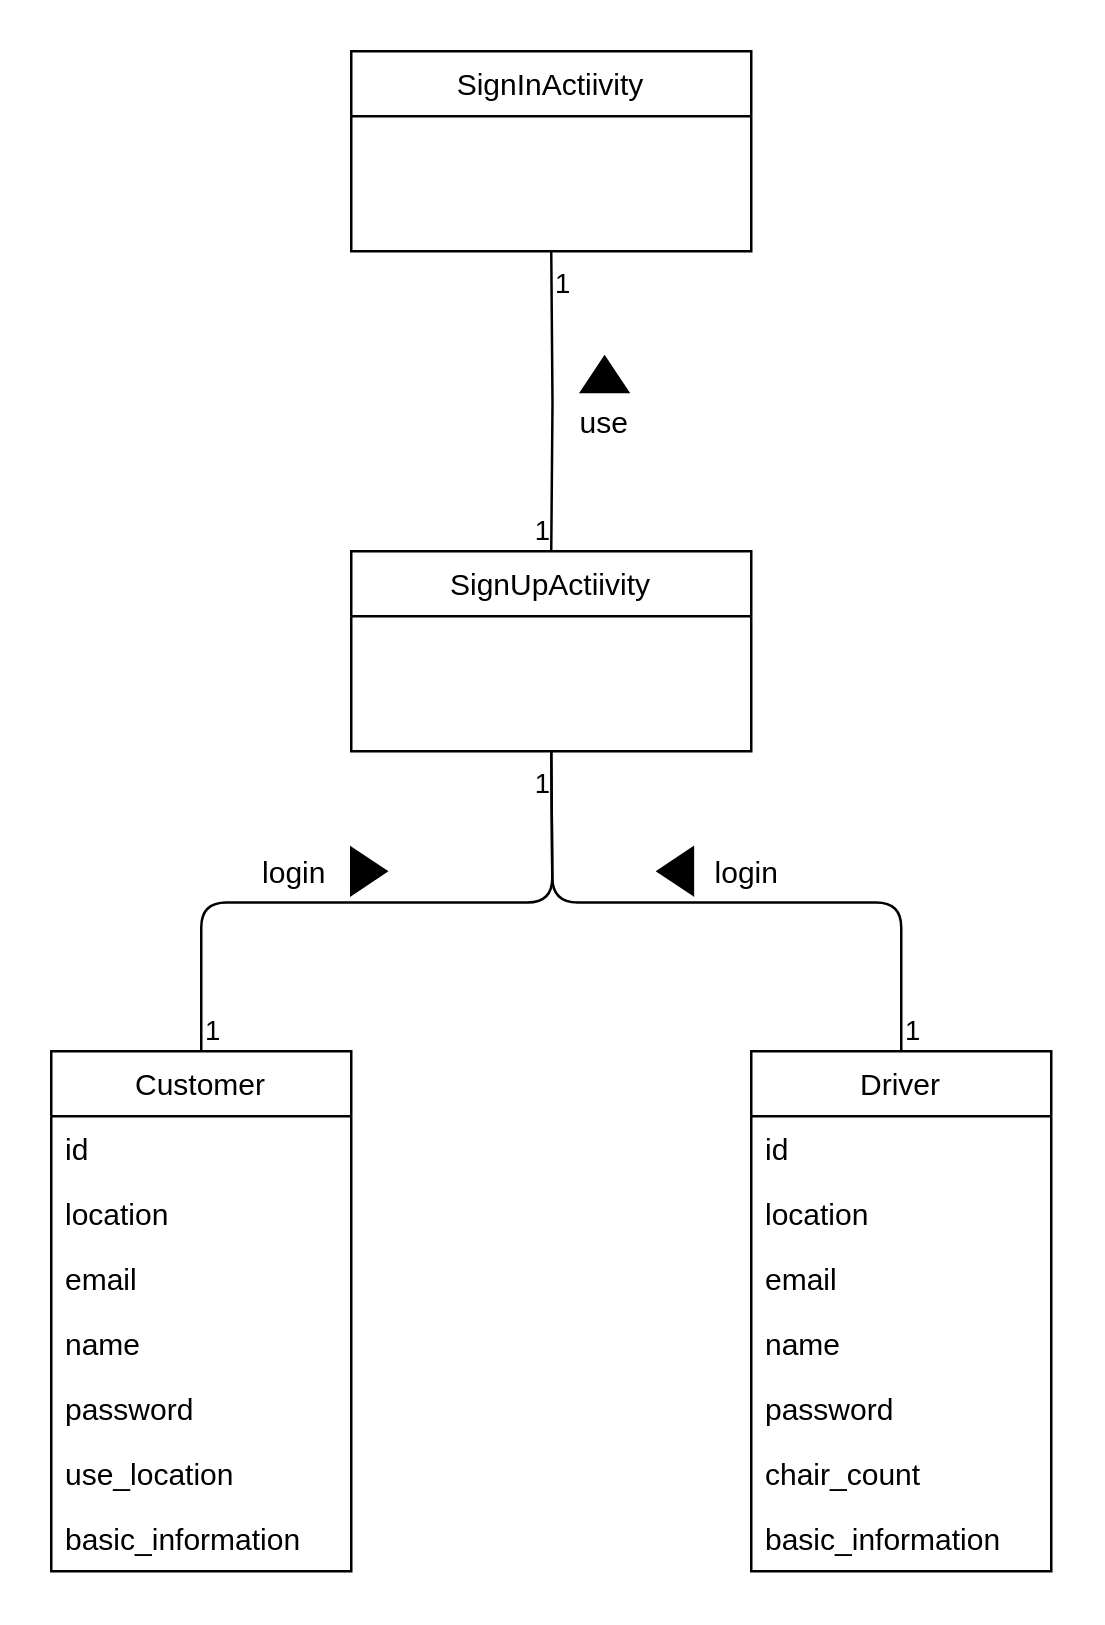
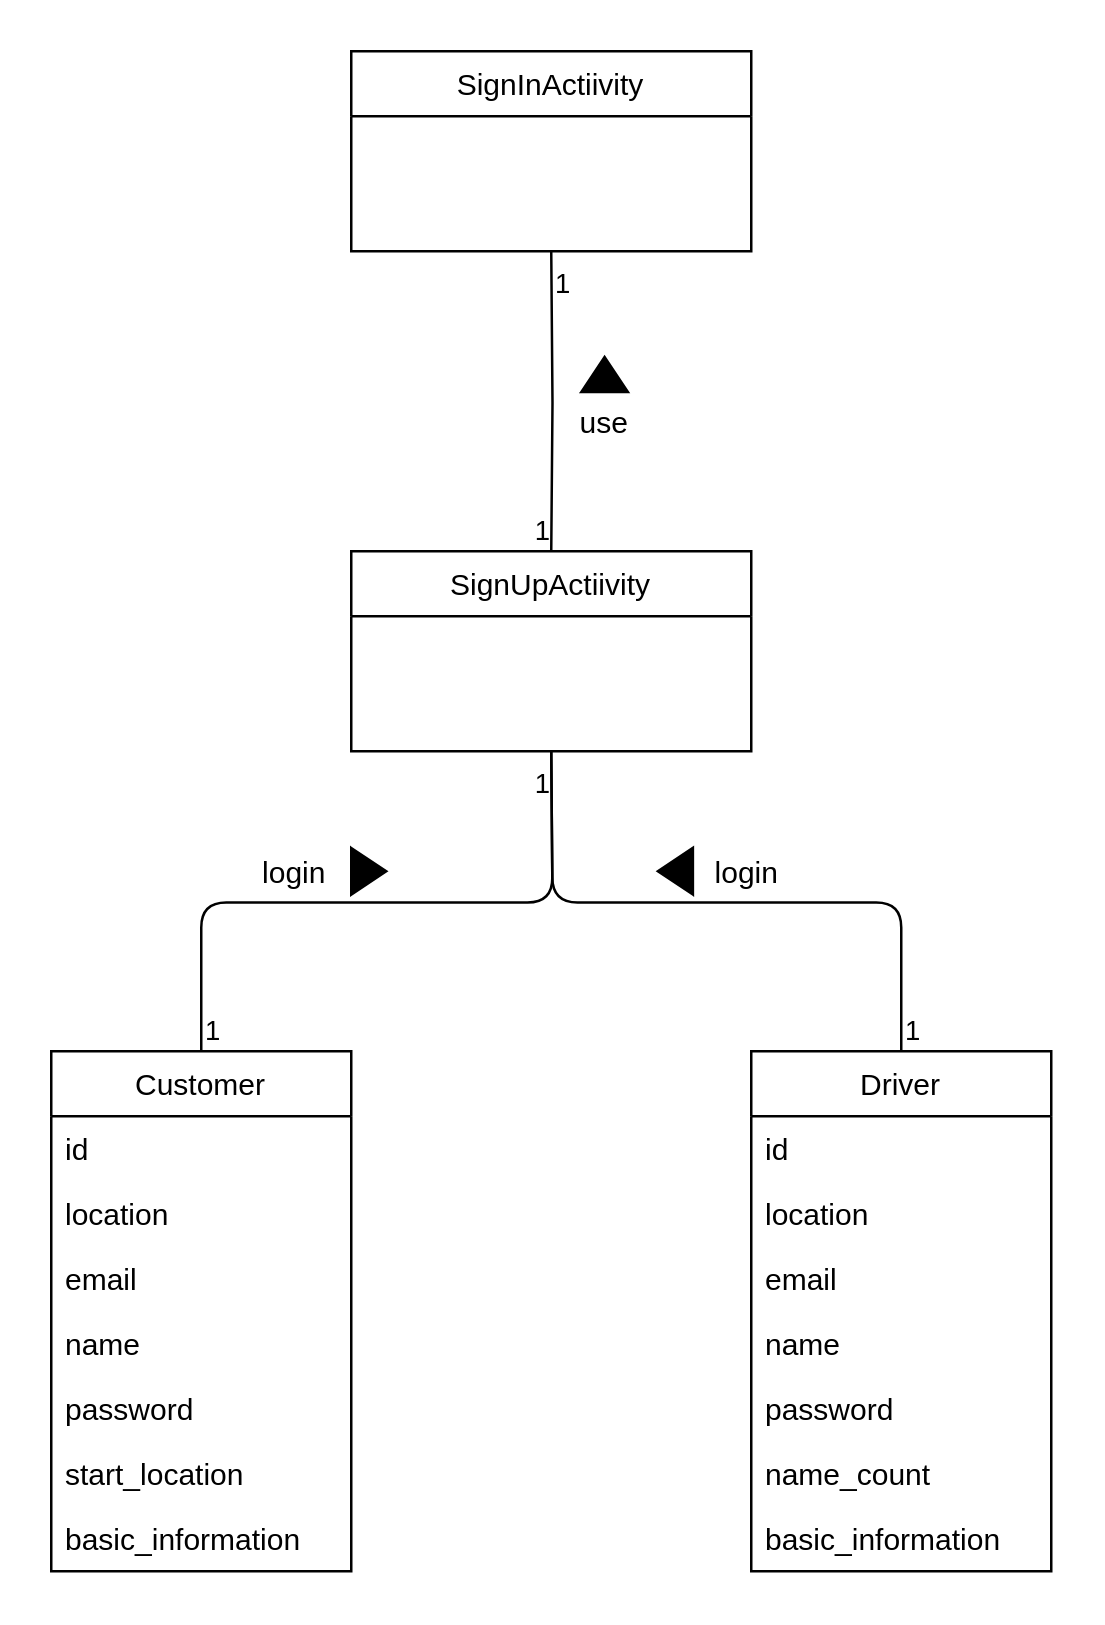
node "use_location": label "use_location" -> "start_location"
node "chair_count": label "chair_count" -> "name_count"
